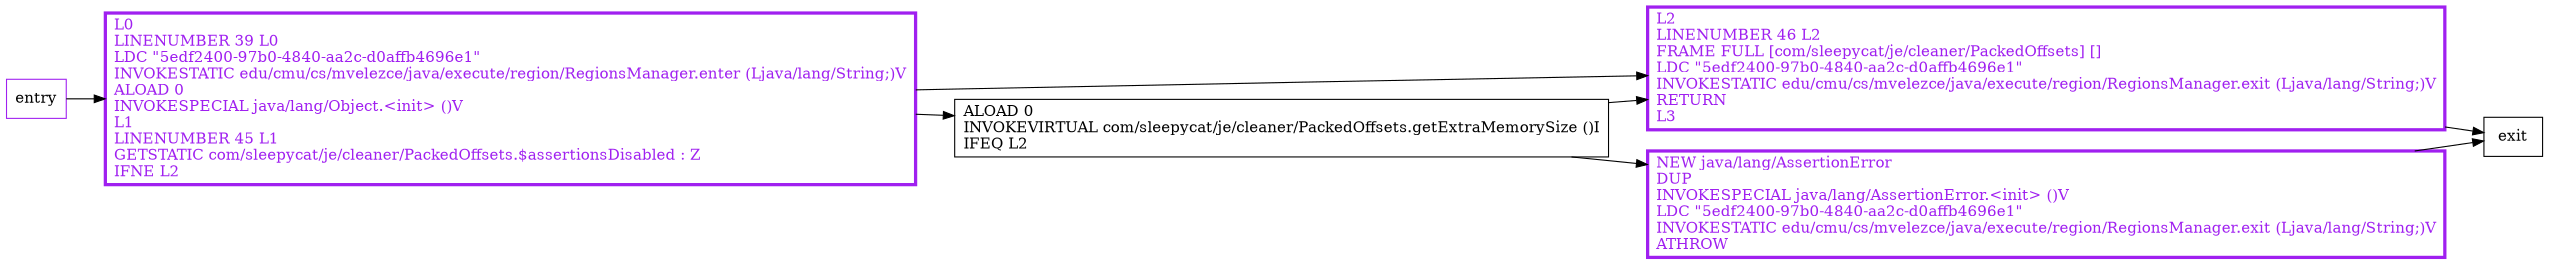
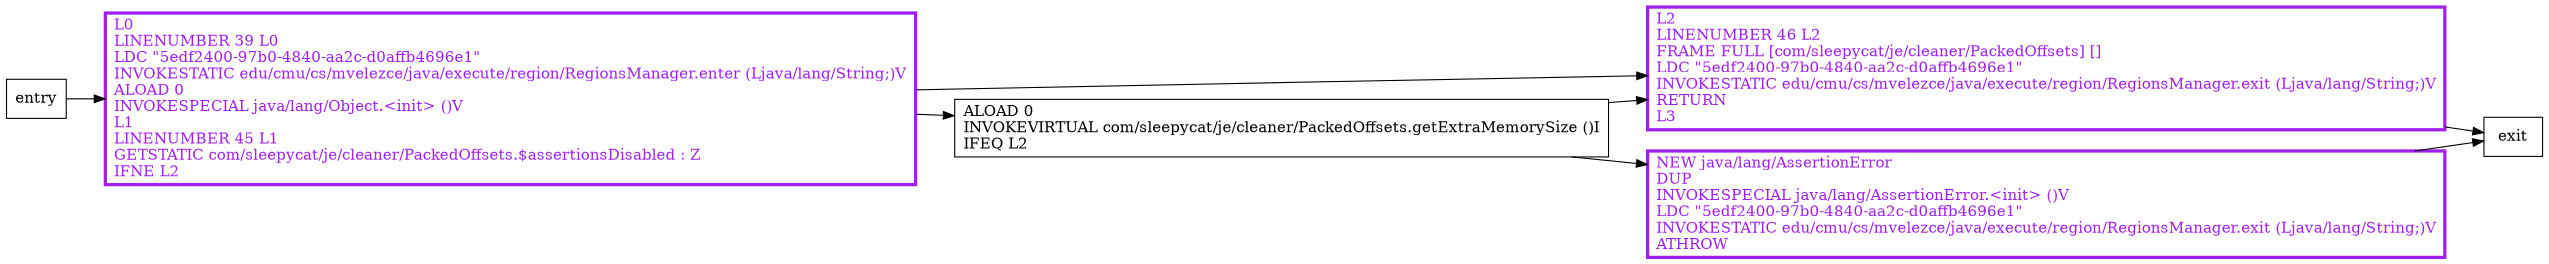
node "entry": color purple -> black
